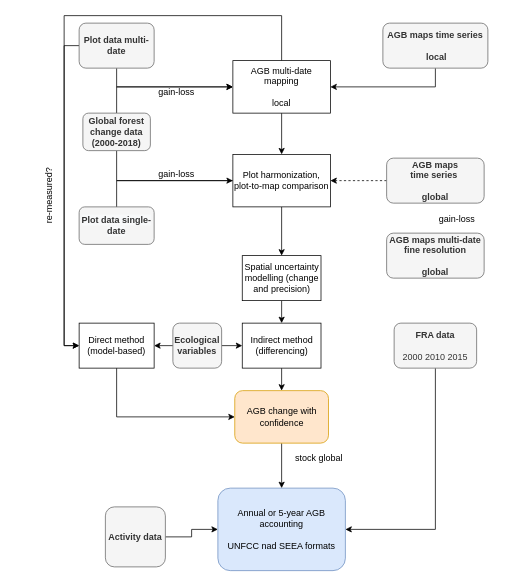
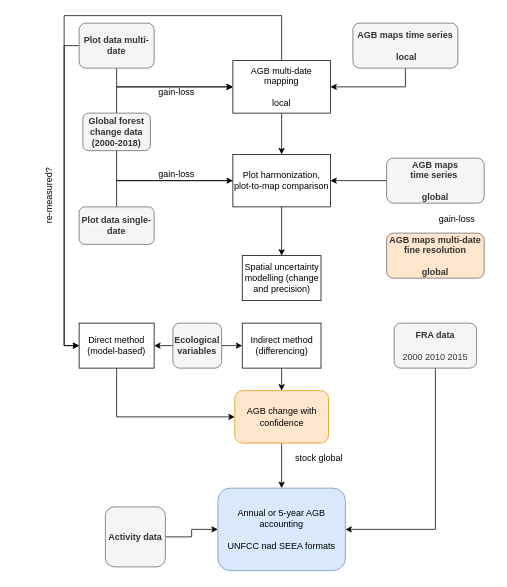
node "AGB maps time series local": moved (435, 45) -> (405, 45)
edge "AGB maps time series global" -> "Plot harmonization, plot-to-map comparison": style dashed -> solid
node "AGB maps multi-date fine resolution global": fillcolor #f5f5f5 -> #ffe6cc
edge "Spatial uncertainty modelling (change and precision)" -> "Indirect method (differencing)": removed
